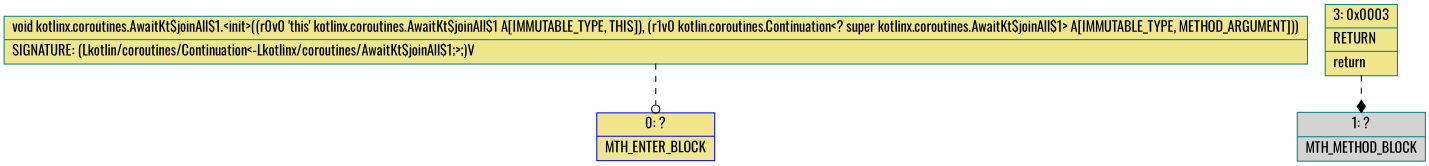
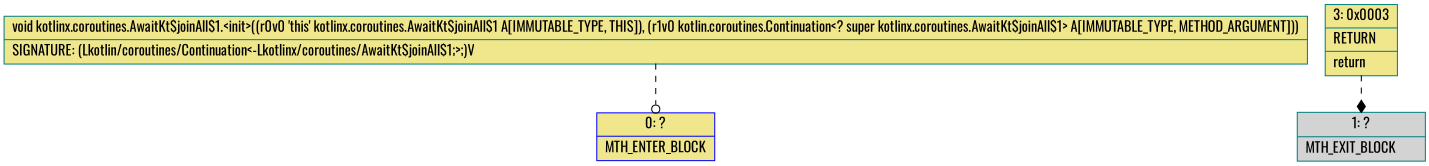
node "1: ?": text "MTH_METHOD_BLOCK" -> "MTH_EXIT_BLOCK"
